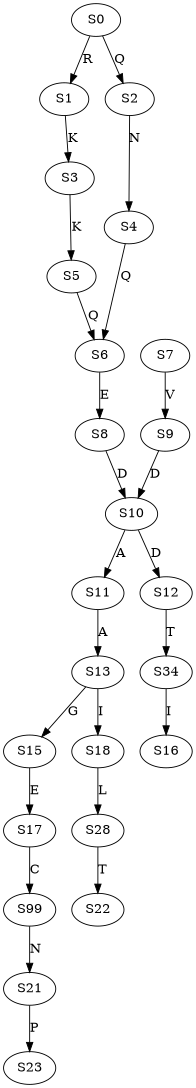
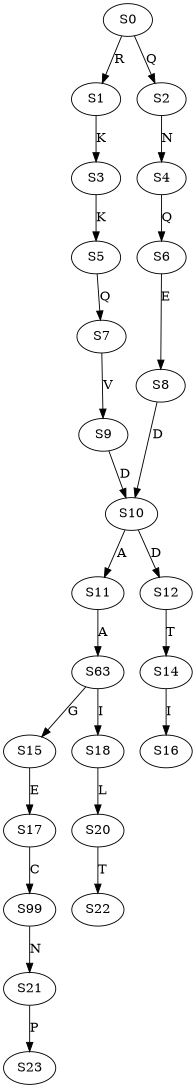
edge "S5" -> "S6": now "S5" -> "S7"
node "S13": label "S13" -> "S63"
node "S34": label "S34" -> "S14"
node "S28": label "S28" -> "S20"
